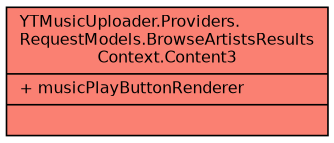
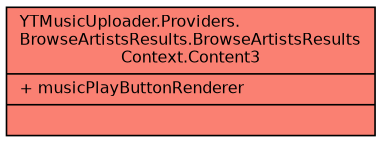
node "YTMusicUploader.Providers.": text "RequestModels.BrowseArtistsResults" -> "BrowseArtistsResults.BrowseArtistsResults"
